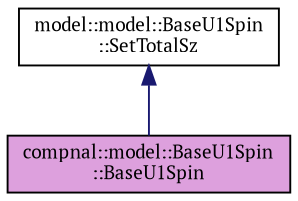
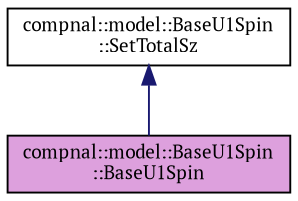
node "model::model::BaseU1Spin ::SetTotalSz": label "model::model::BaseU1Spin ::SetTotalSz" -> "compnal::model::BaseU1Spin ::SetTotalSz"
